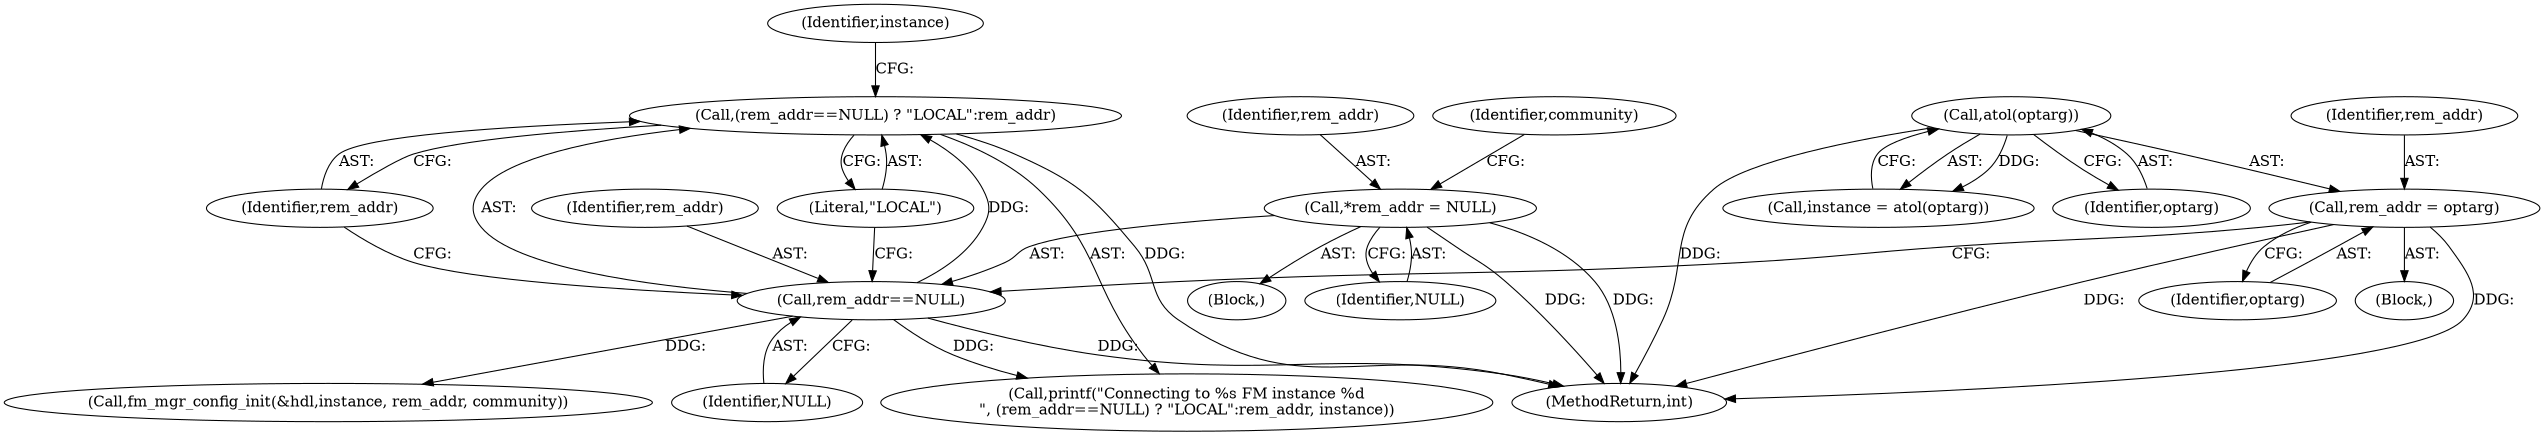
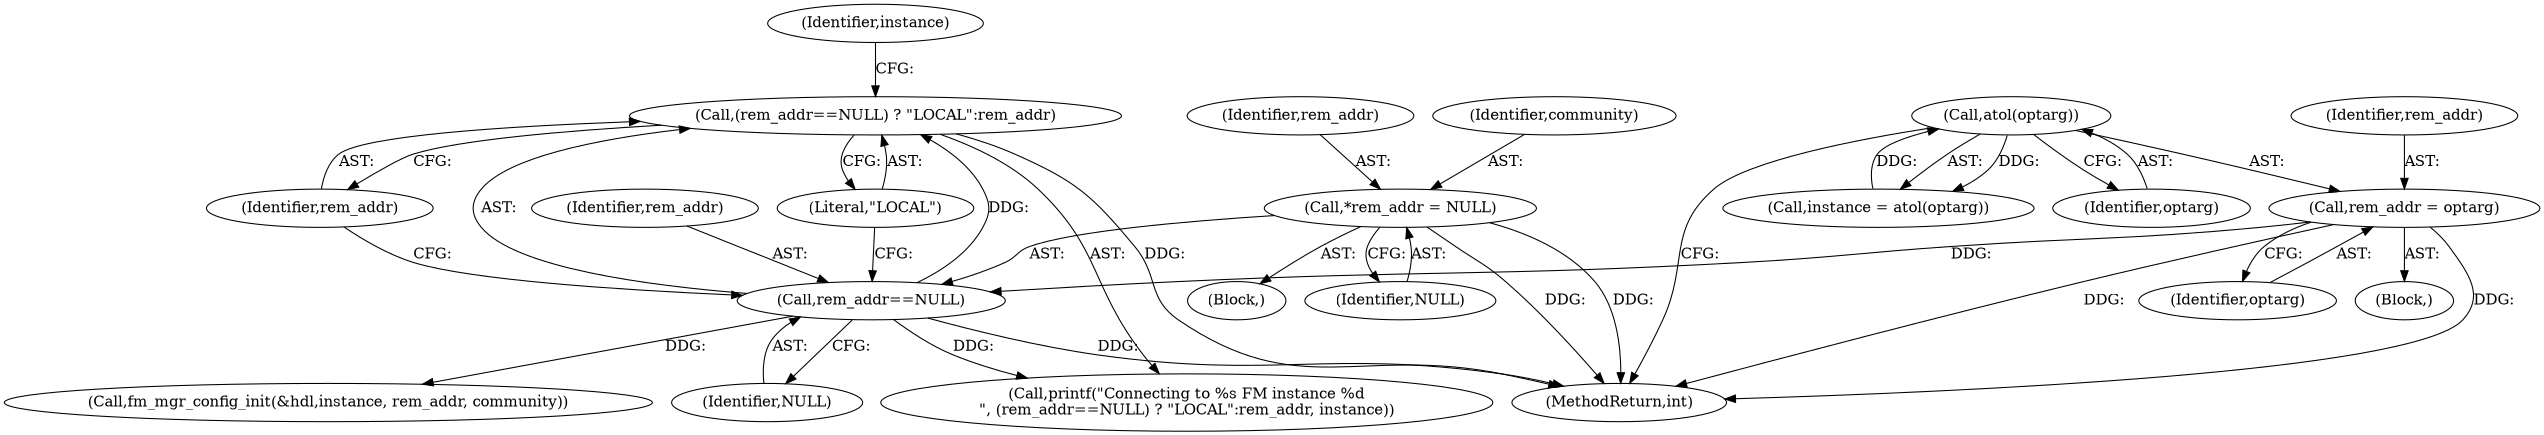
edge "(Identifier,community)" -> "(Call,*rem_addr = NULL)": label "CFG: " -> "AST: "
edge "(Call,instance = atol(optarg))" -> "(Call,atol(optarg))": label "CFG: " -> "DDG: "
edge "(Call,atol(optarg))" -> "(MethodReturn,int)": label "DDG: " -> "CFG: "
edge "(Call,rem_addr = optarg)" -> "(Call,rem_addr==NULL)": label "CFG: " -> "DDG: "
